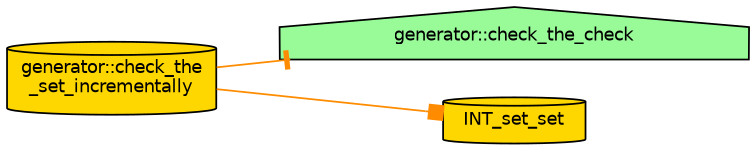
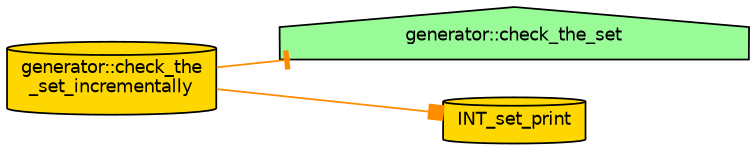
node "generator::check_the_check": label "generator::check_the_check" -> "generator::check_the_set"
node "INT_set_set": label "INT_set_set" -> "INT_set_print"
